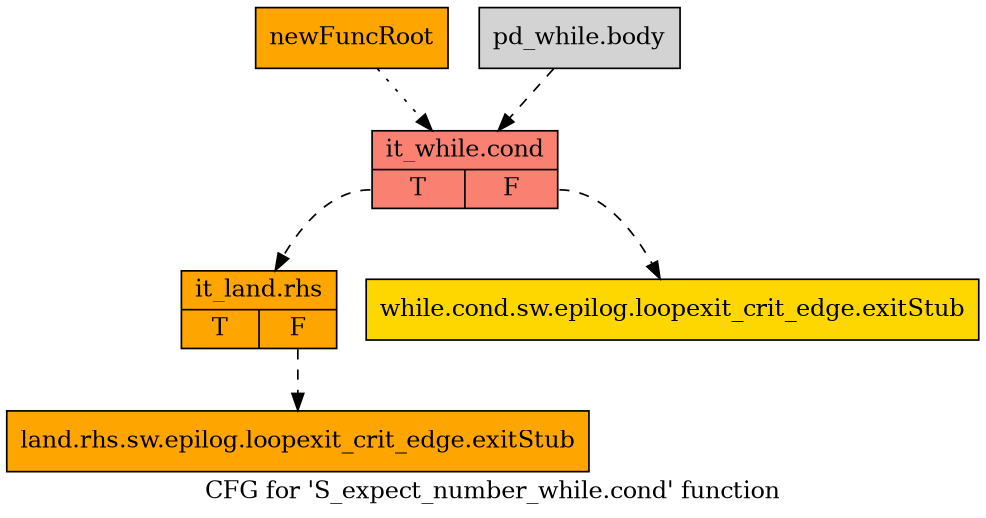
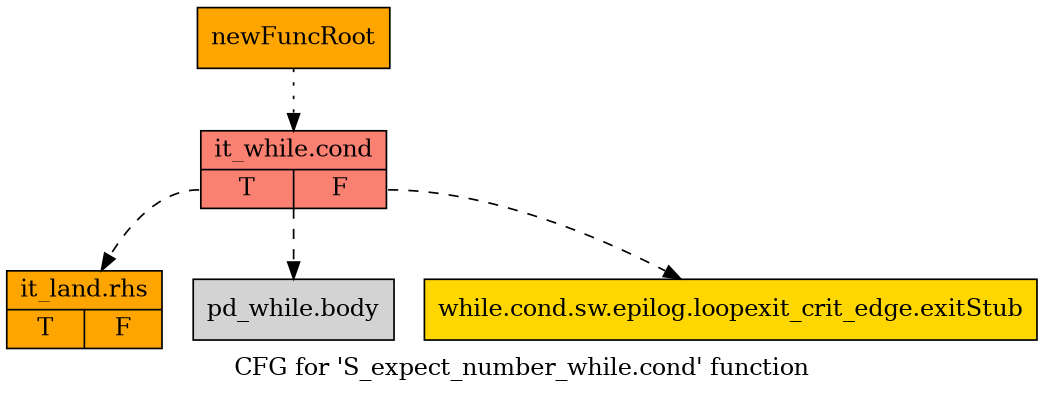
edge "pd_while.body" -> "it_while.cond": reversed
node "land.rhs.sw.epilog.loopexit_crit_edge.exitStub": removed
